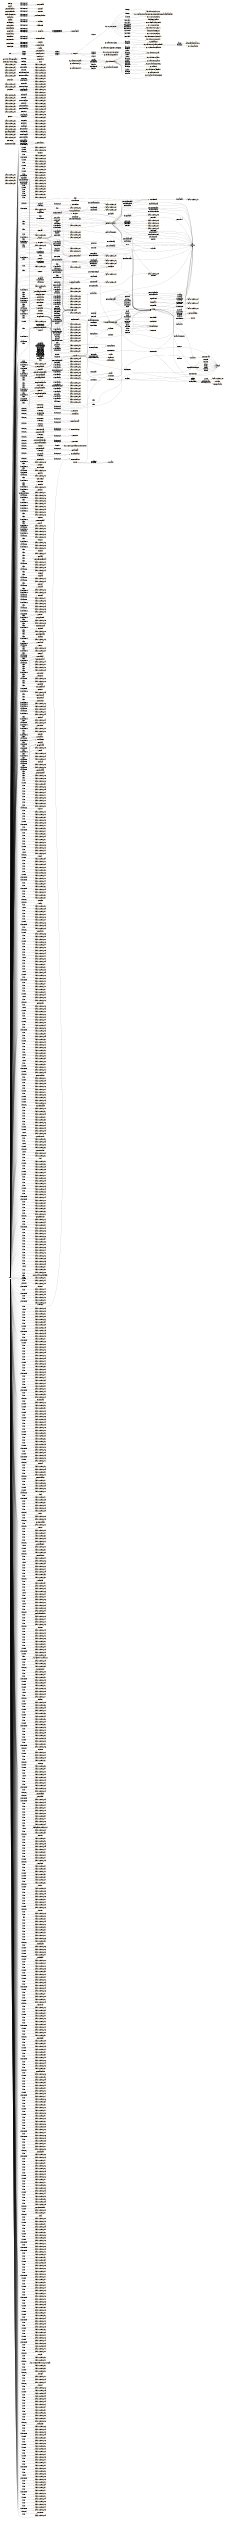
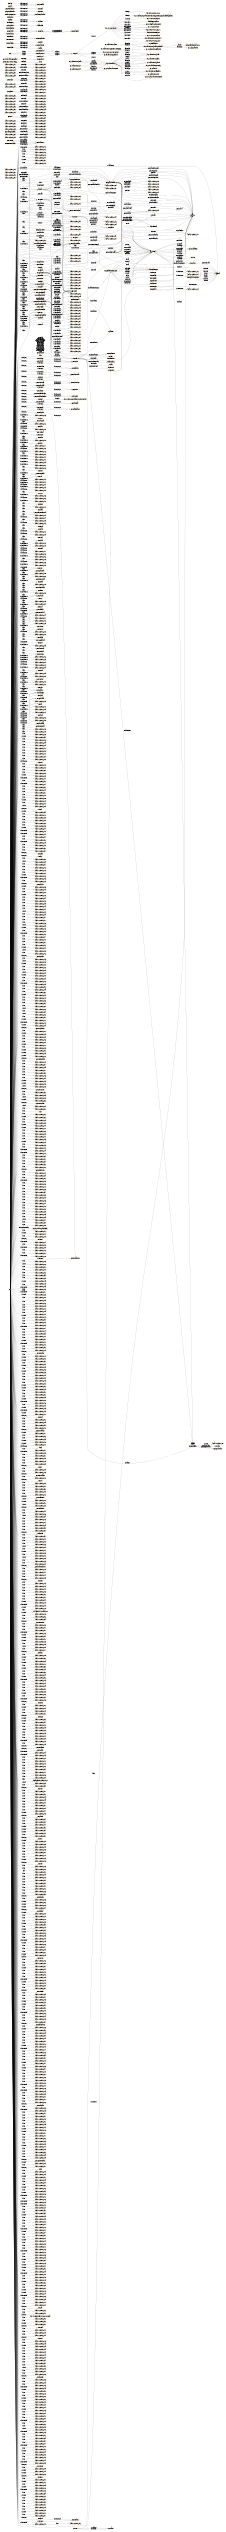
node "446ea481:176069ed816:-7e31": removed
edge "NULL" -> "446ea481:176069ed816:-7c71": label "comunica:someValuesFrom" -> "owl:someValuesFrom"
edge "NULL" -> "e8321cb15099b40c7865a069c996fbf8": label "rdf:first" -> "time:inXSDDateTimeStamp"
